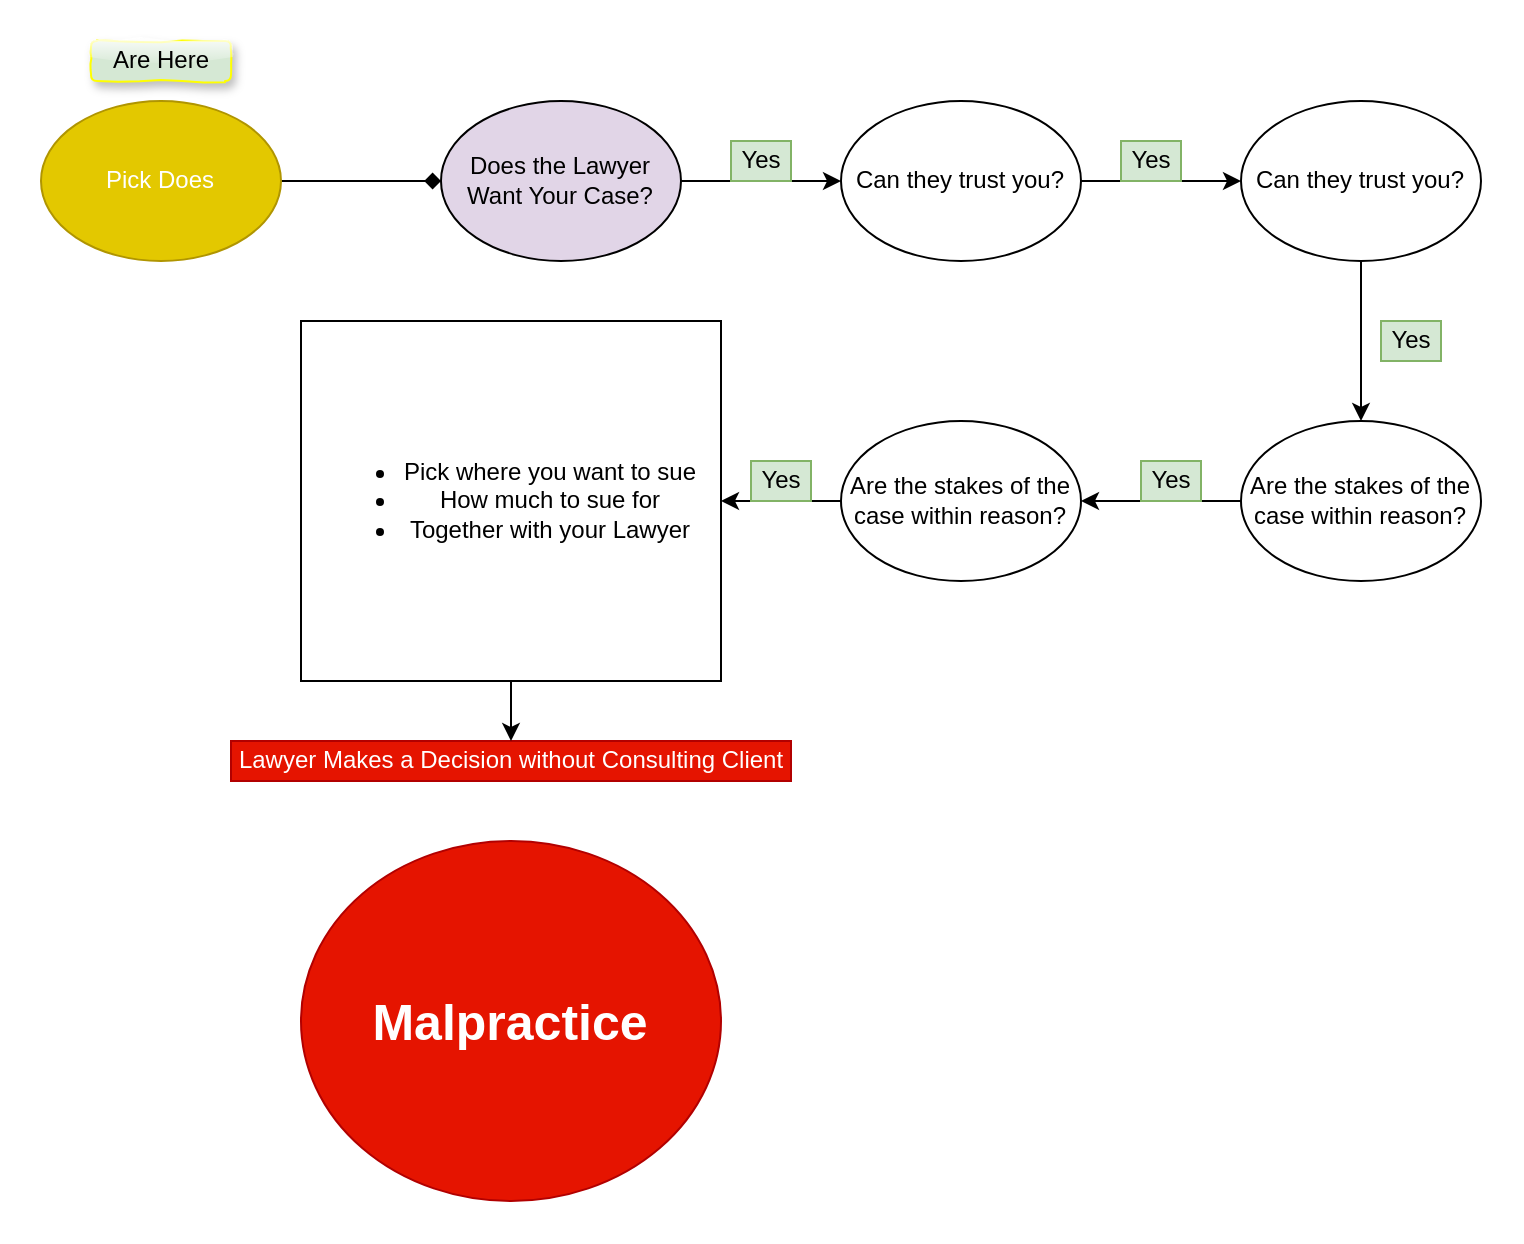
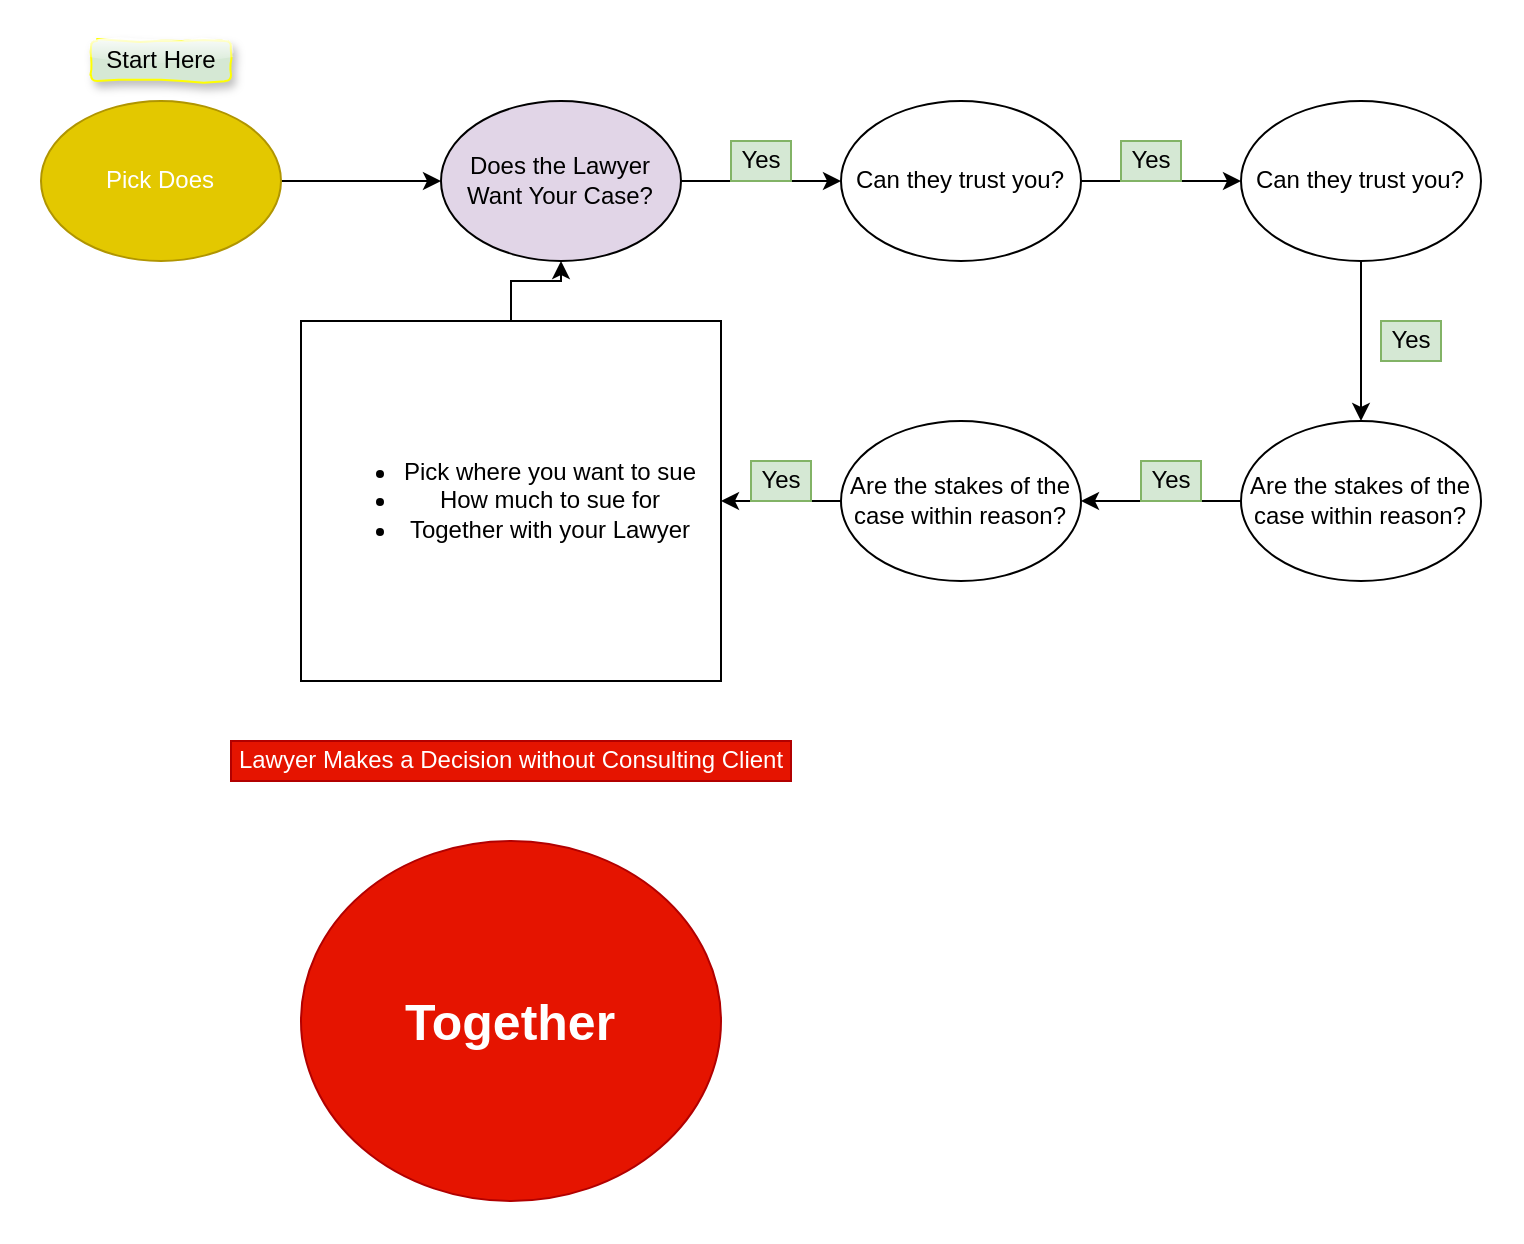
node "Are Here": label "Are Here" -> "Start Here"
edge "Pick Does" -> "Does the Lawyer Want Your Case?": arrowhead diamond -> classic
edge "Pick where you want to sue How much to sue for Together with your Lawyer" -> "Lawyer Makes a Decision without Consulting Client": now "Pick where you want to sue How much to sue for Together with your Lawyer" -> "Does the Lawyer Want Your Case?"
node "Malpractice": label "Malpractice" -> "Together"
